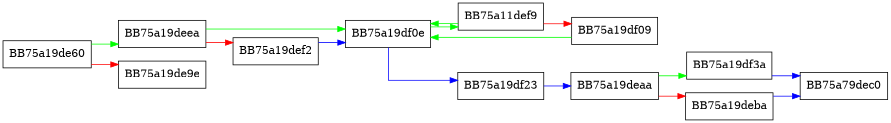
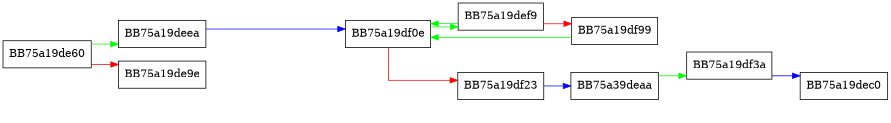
node "BB75a11def9": label "BB75a11def9" -> "BB75a19def9"
edge "BB75a19deea" -> "BB75a19df0e": color green -> blue
node "BB75a19df09": label "BB75a19df09" -> "BB75a19df99"
node "BB75a19def2": removed
edge "BB75a19df0e" -> "BB75a19df23": color blue -> red
node "BB75a19deaa": label "BB75a19deaa" -> "BB75a39deaa"
node "BB75a79dec0": label "BB75a79dec0" -> "BB75a19dec0"
node "BB75a19deba": removed
